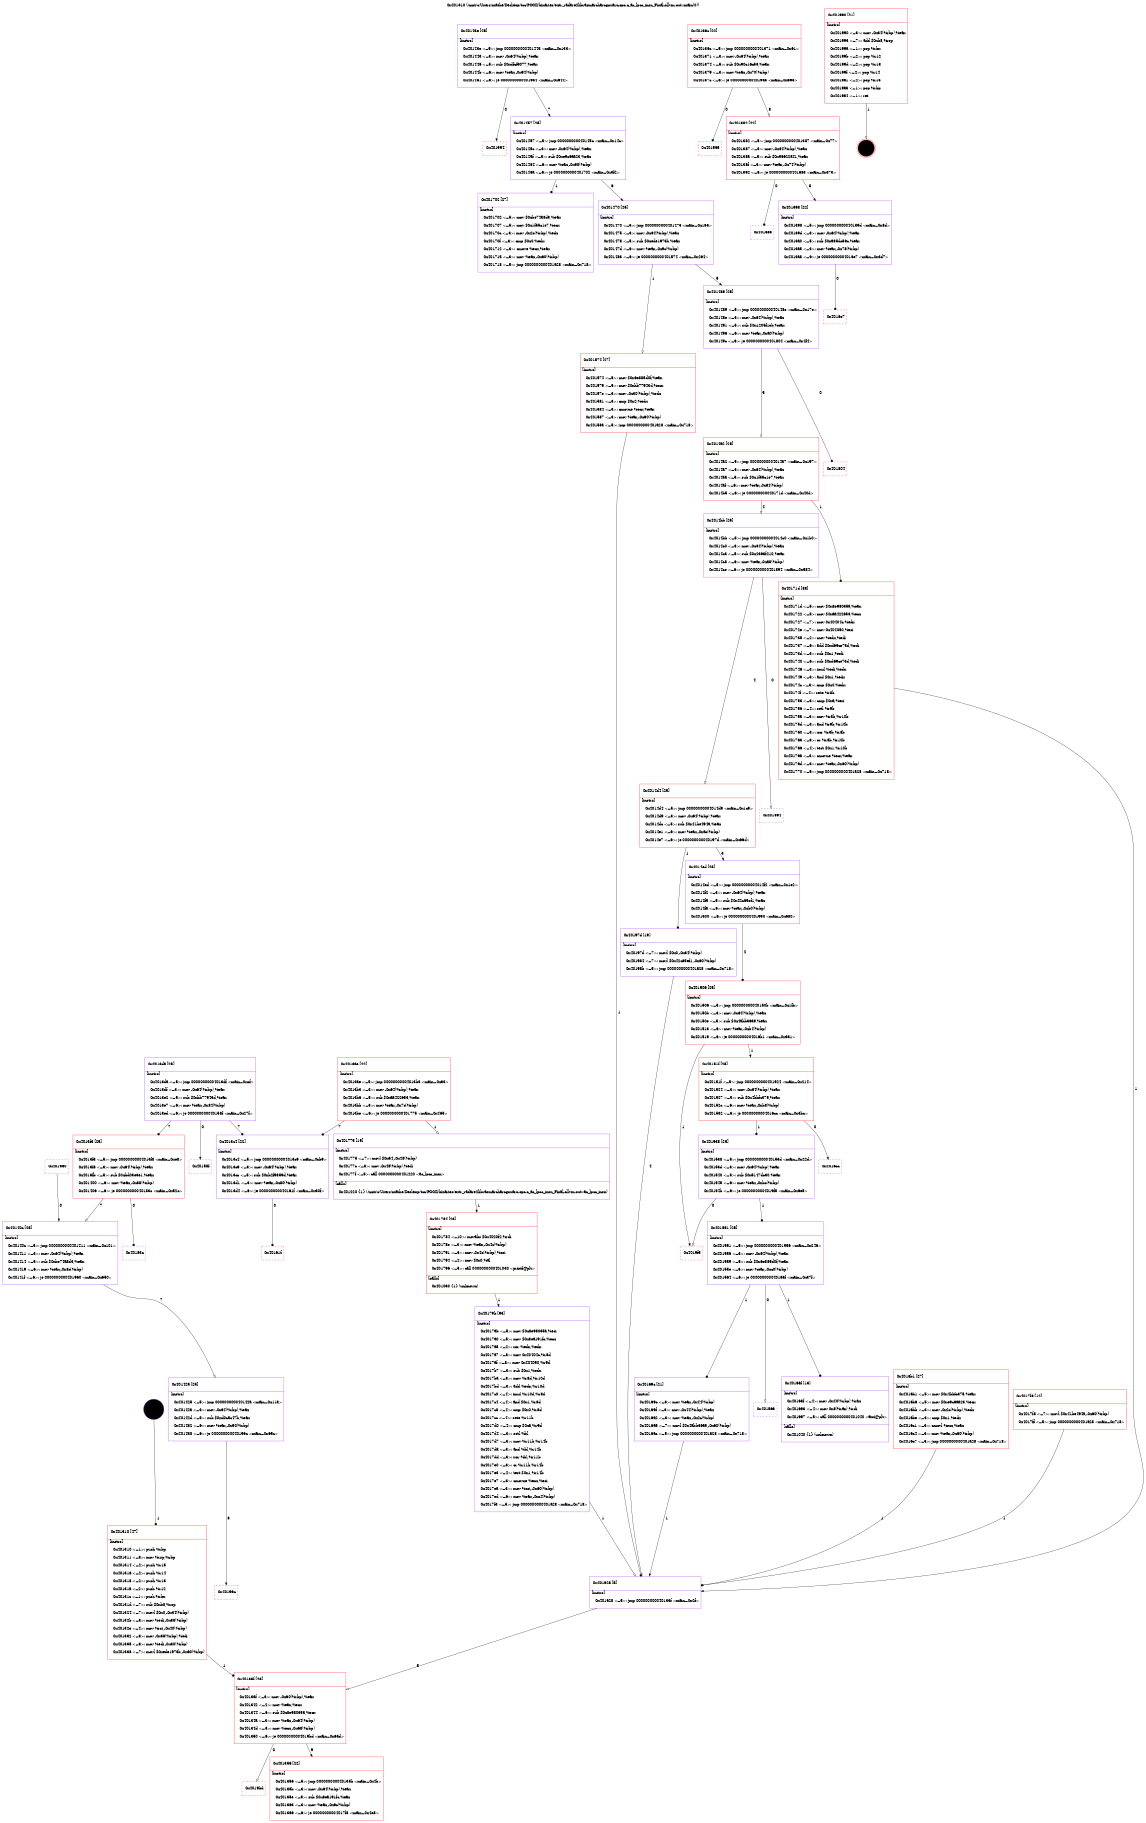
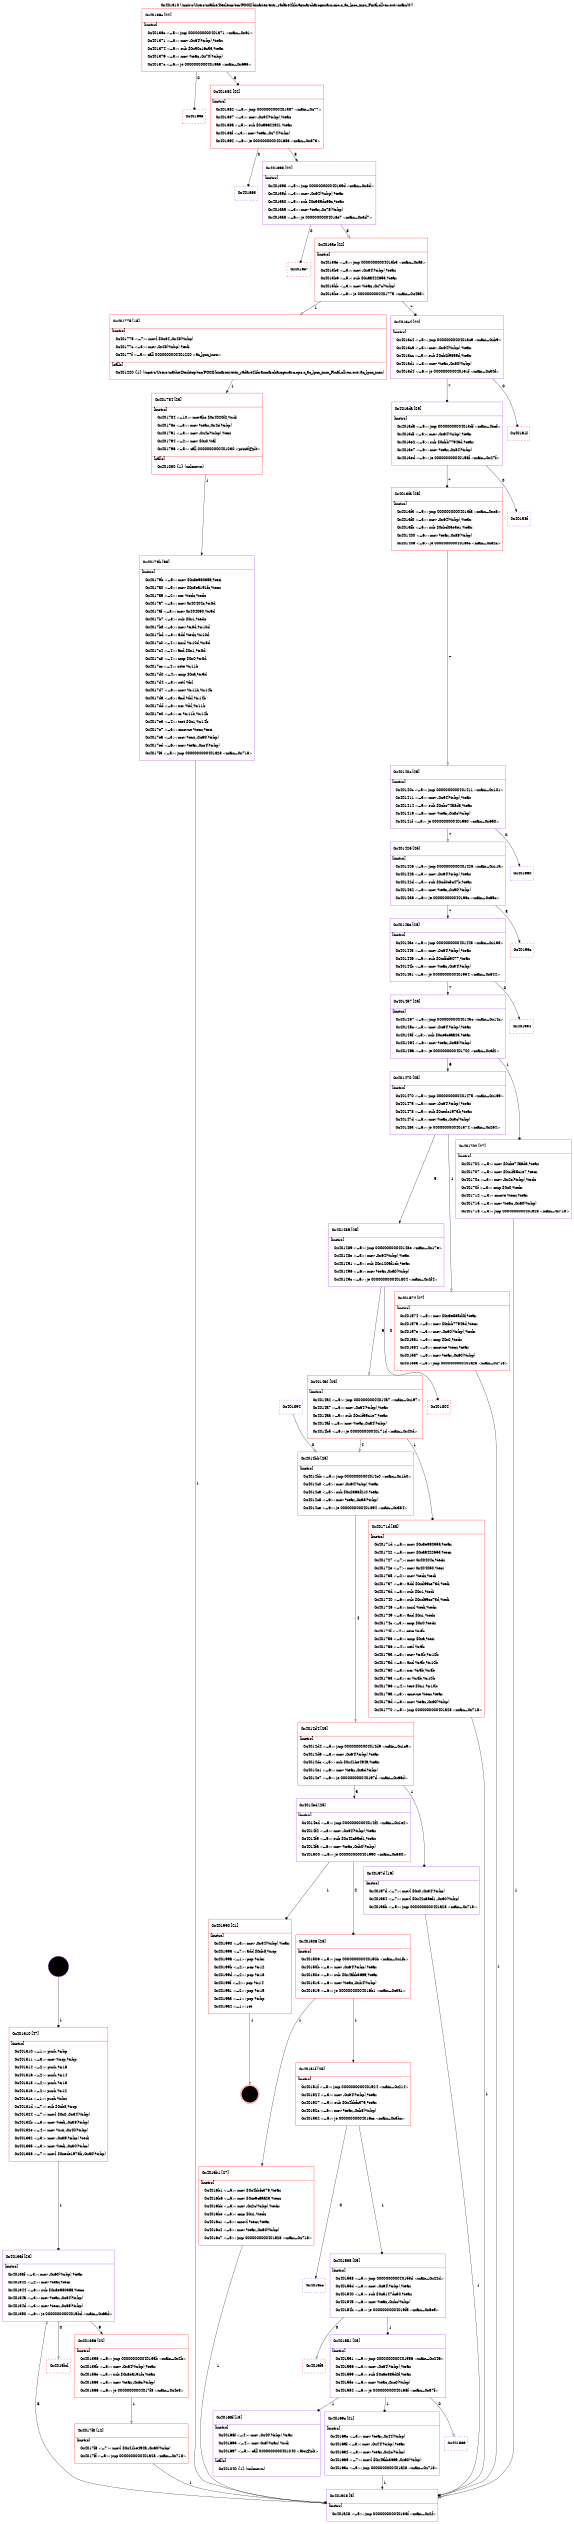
edge "0x40136c [22]" -> "0x401382 [22]": arrowhead onormal -> dot
edge "0x401398 [22]" -> "0x4013ae [22]": added, label "8"
edge "0x4014bb [25]" -> "0x401894": reversed
edge "0x401425 [25]" -> "0x40143e [25]": added, label "7"
edge "0x4013da [25]" -> "0x4013c4 [22]": reversed
edge "0x401506 [25]" -> "0x4019f5": now "0x401506 [25]" -> "0x4016b1 [27]"
node "0x401775 [15]": color purple -> red
edge "0x40197d [19]" -> "0x401a28 [5]": label " 4" -> " 1"
edge "0x401960" -> "0x40140c [25]": reversed
node "0x40183c": removed
node "0x40133f [23]": color red -> purple
edge "0x401702 [27]" -> "0x401a28 [5]": added, label "1"
edge "0x4014ed [25]" -> "0x401990 [21]": added, label "1"
edge "0x401356 [22]" -> "0x4017f8 [12]": added, label "1"
